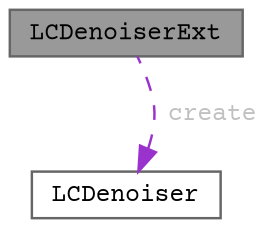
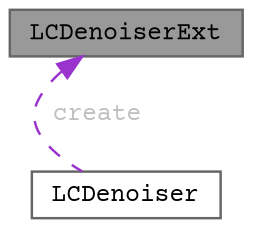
edge "LCDenoiserExt" -> "LCDenoiser": reversed
